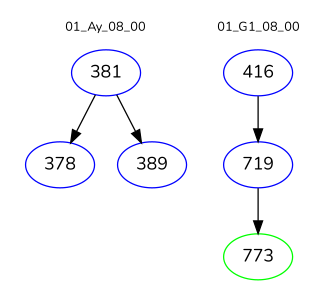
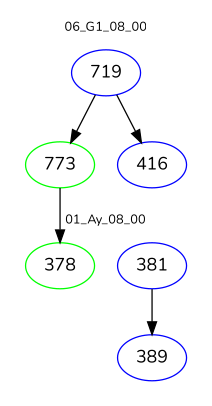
cluster "01_G1_08_00": label "01_G1_08_00" -> "06_G1_08_00"
edge "381" -> "378": now "773" -> "378"
edge "416" -> "719": reversed
node "378": color blue -> green
